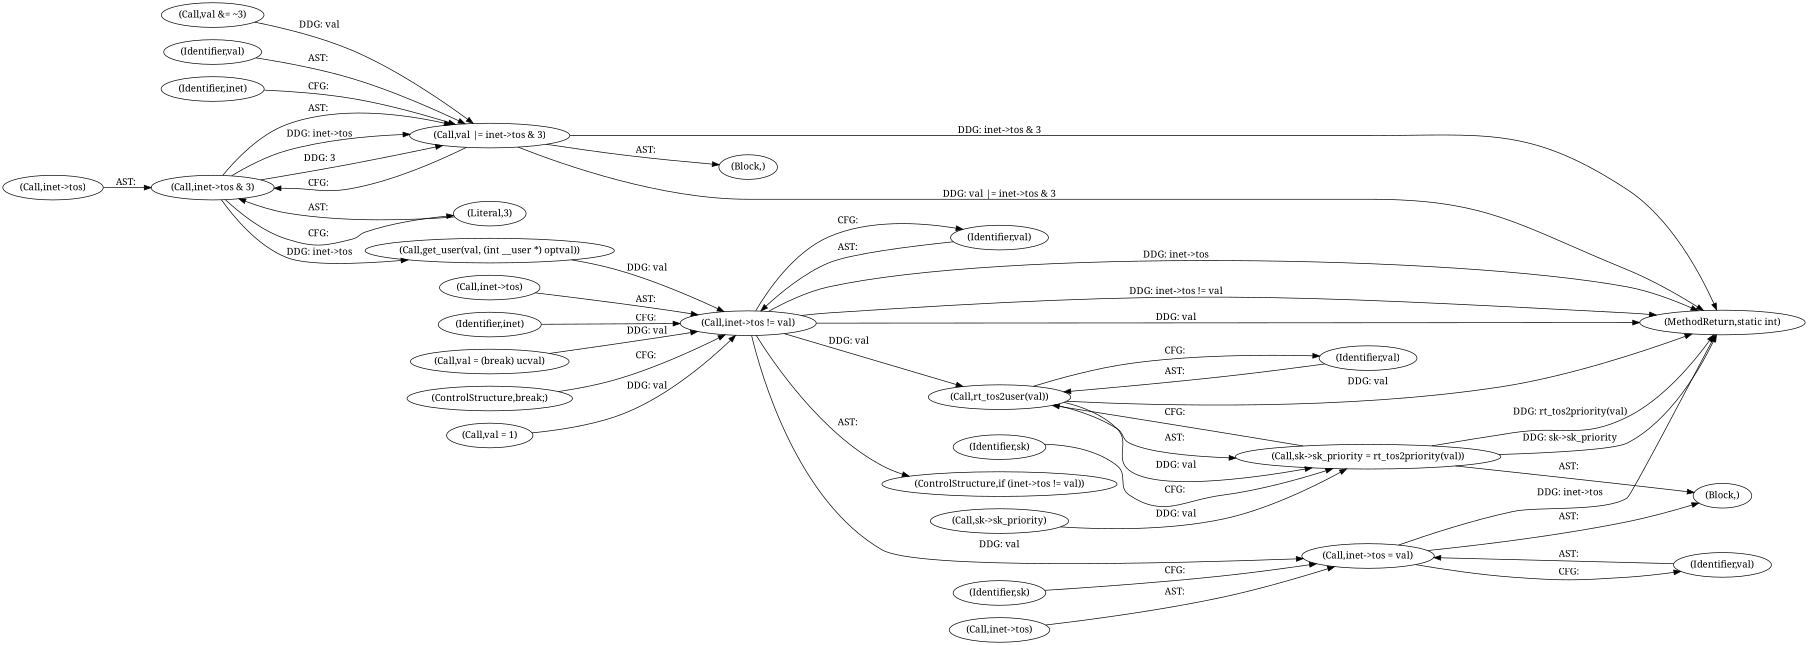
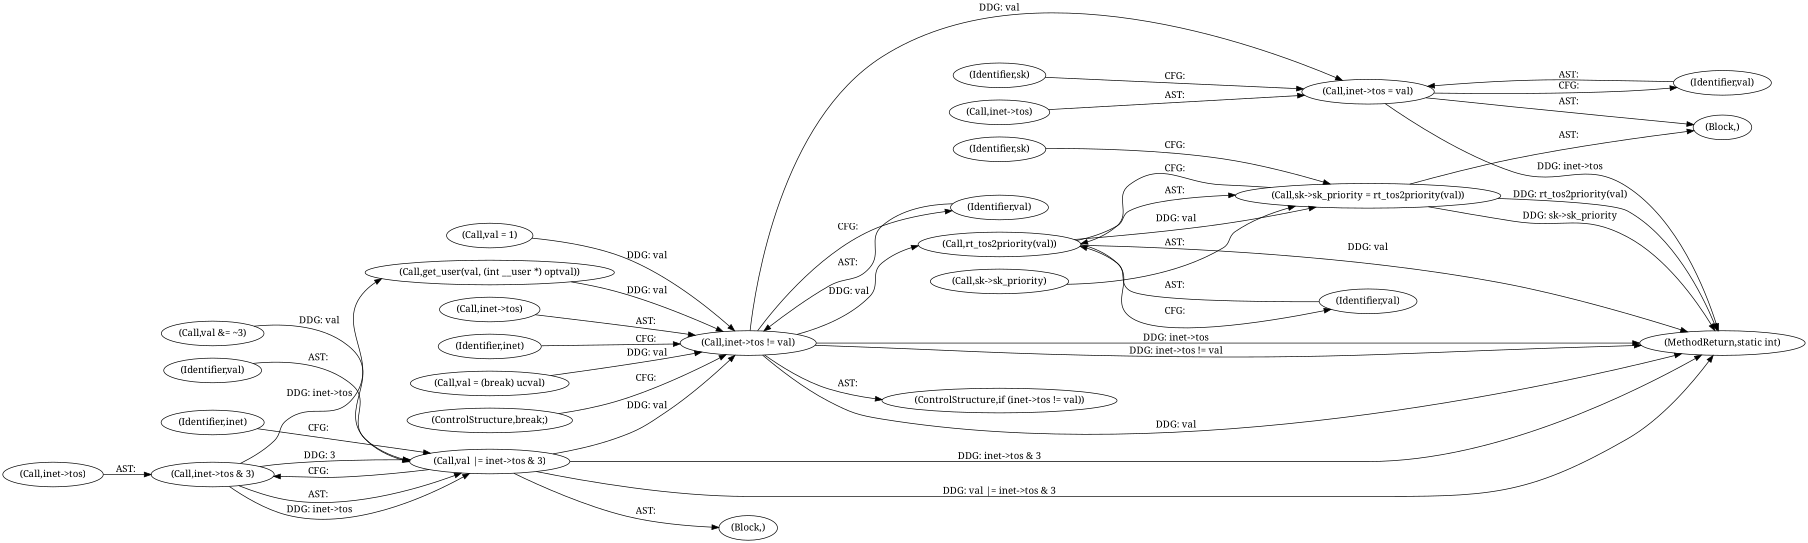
node "(Literal,3)": removed
node "(Call,rt_tos2user(val))": label "(Call,rt_tos2user(val))" -> "(Call,rt_tos2priority(val))"
edge "(Call,val |= inet->tos & 3)" -> "(Call,inet->tos != val)": added, label "DDG: val"
edge "(Call,sk->sk_priority)" -> "(Call,sk->sk_priority = rt_tos2priority(val))": label "DDG: val" -> "AST: "
